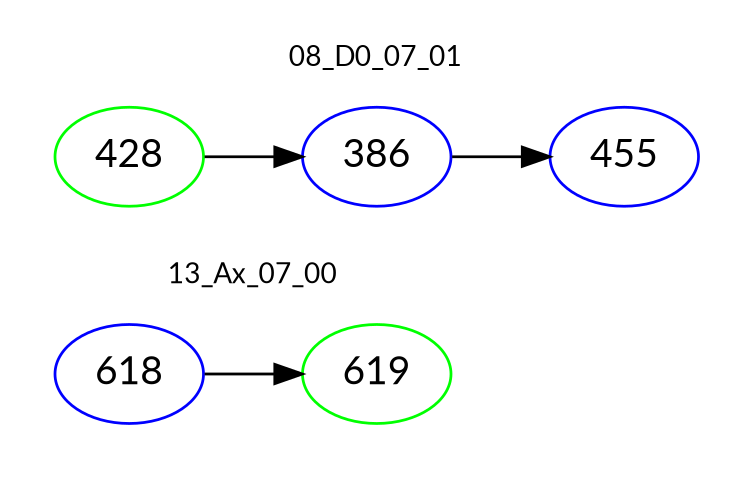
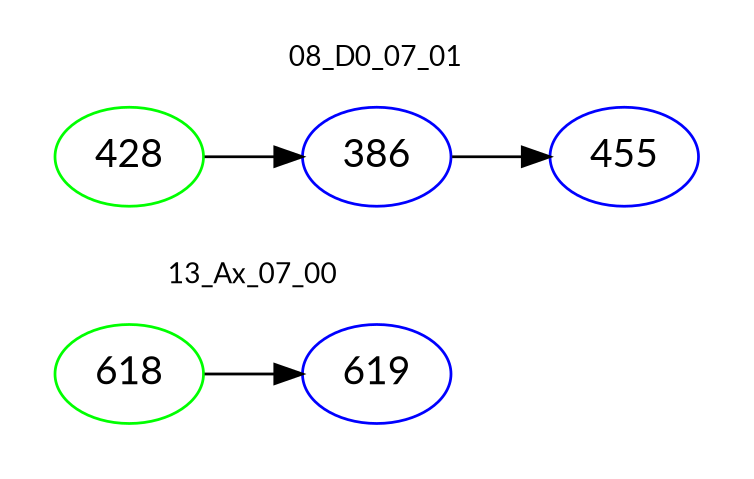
node "618": color blue -> green
node "619": color green -> blue
